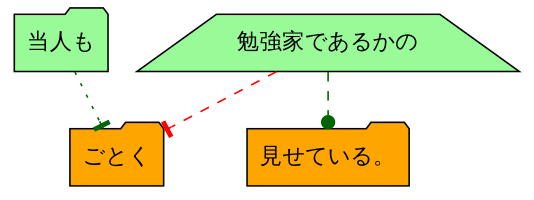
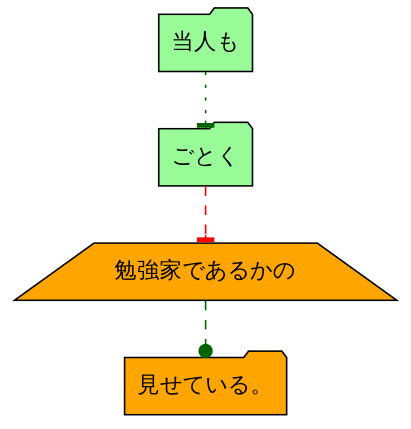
node "勉強家であるかの": fillcolor palegreen -> orange
edge "勉強家であるかの" -> "ごとく": reversed
node "ごとく": fillcolor orange -> palegreen
